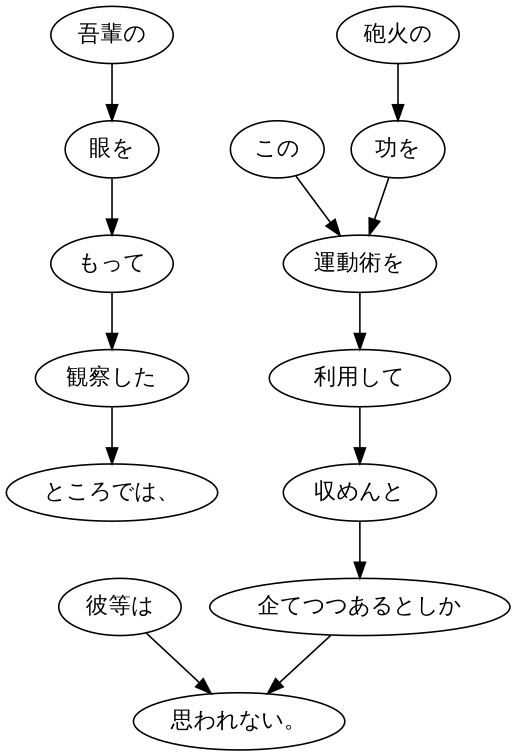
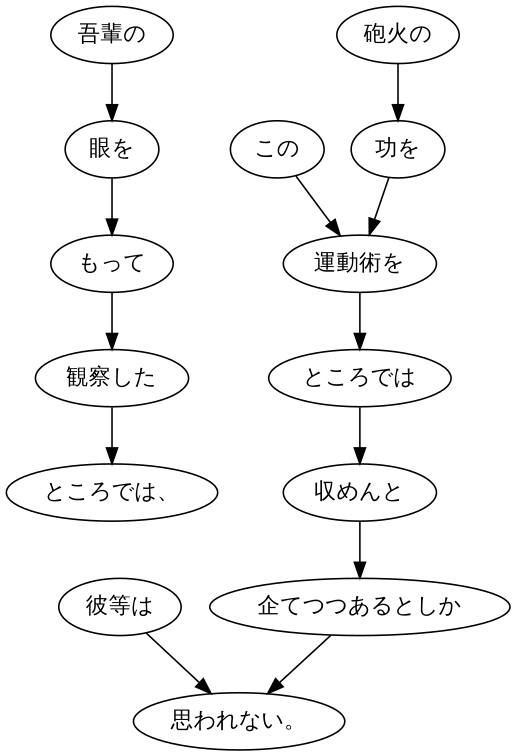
node "利用して": label "利用して" -> "ところでは"
